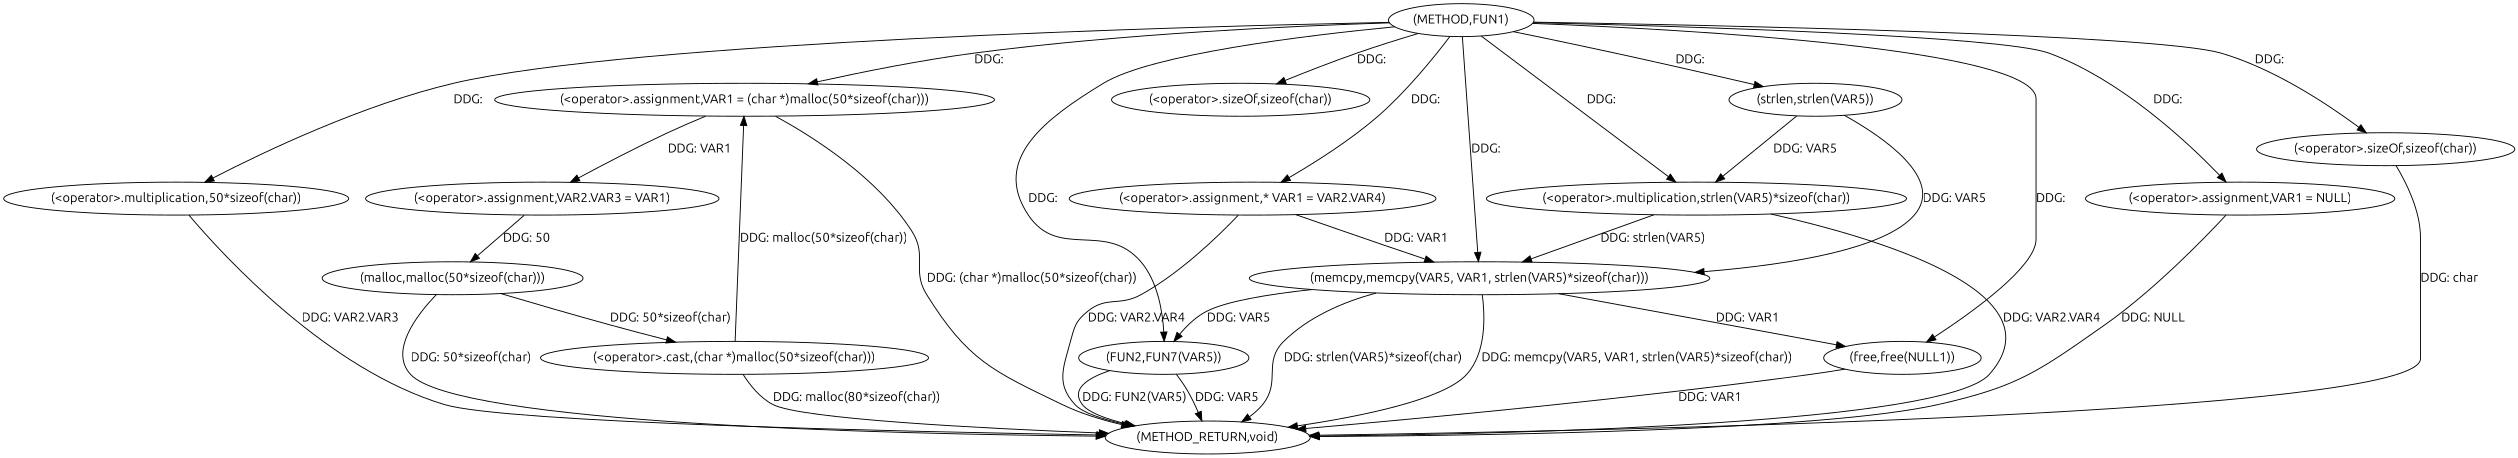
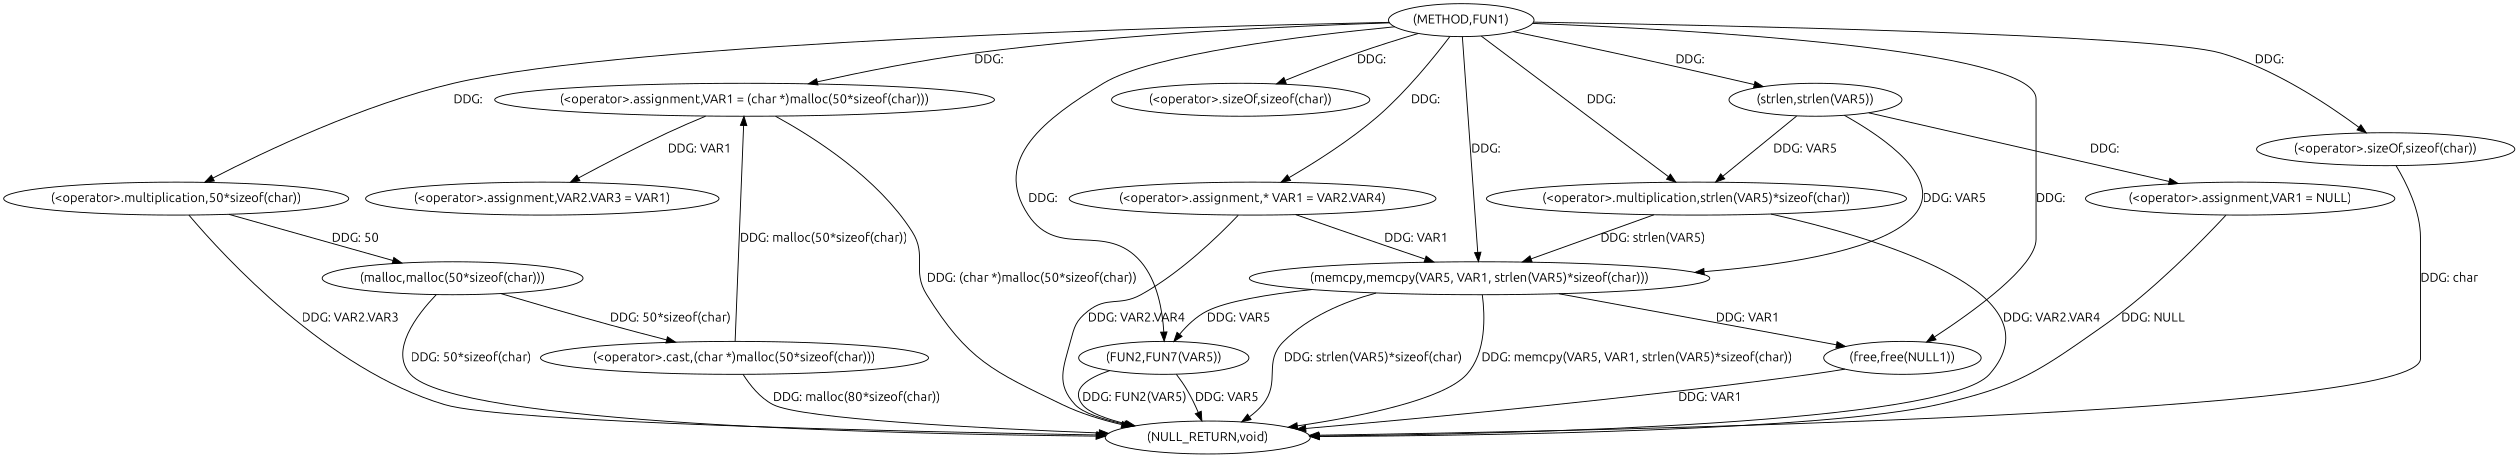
edge "(METHOD,FUN1)" -> "(<operator>.assignment,VAR1 = NULL)": now "(strlen,strlen(VAR5))" -> "(<operator>.assignment,VAR1 = NULL)"
edge "(<operator>.assignment,VAR2.VAR3 = VAR1)" -> "(malloc,malloc(50*sizeof(char)))": now "(<operator>.multiplication,50*sizeof(char))" -> "(malloc,malloc(50*sizeof(char)))"
node "(METHOD_RETURN,void)": label "(METHOD_RETURN,void)" -> "(NULL_RETURN,void)"
